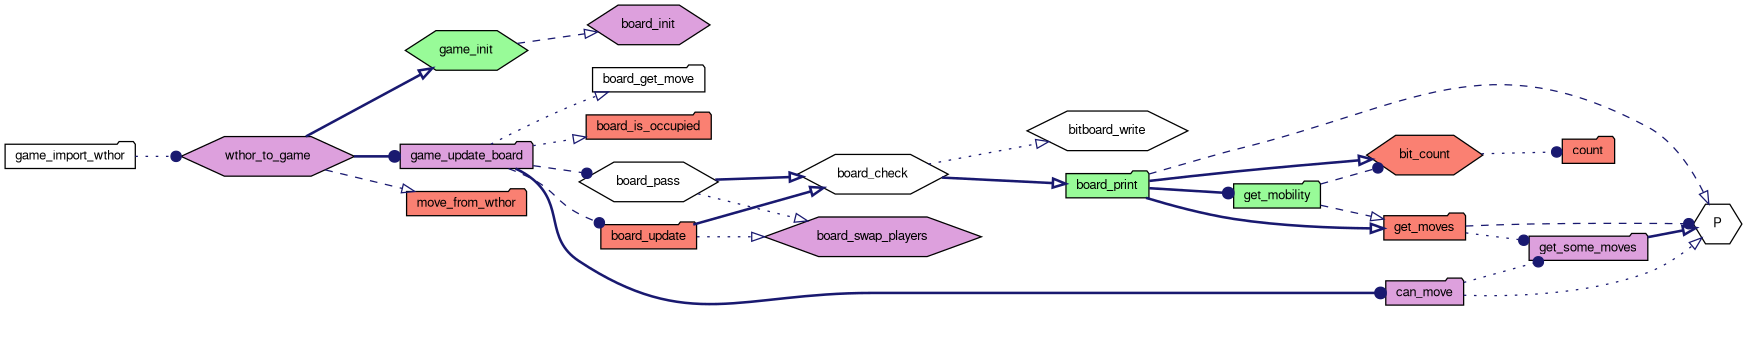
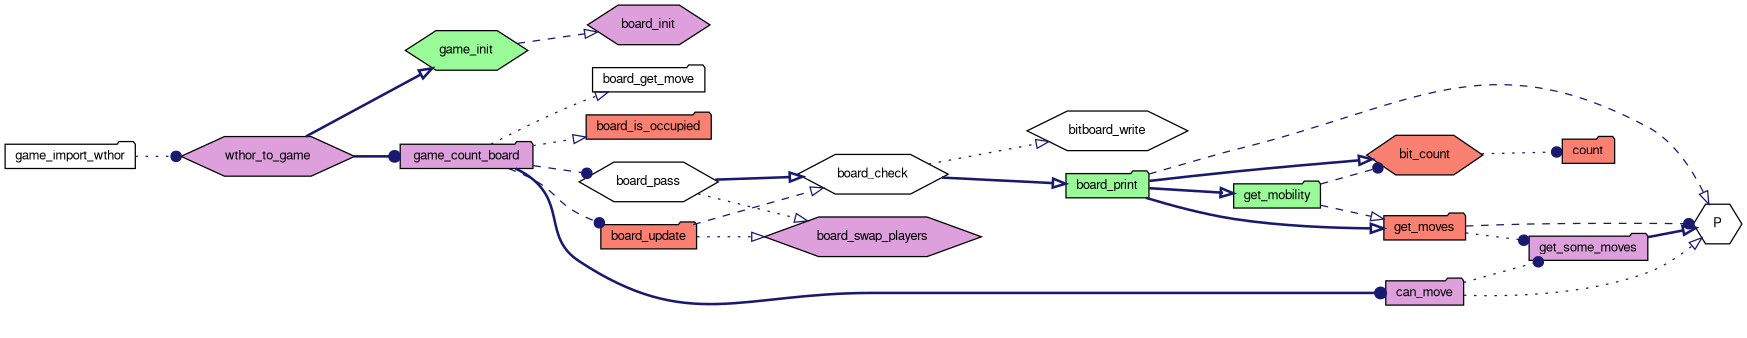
node "game_update_board": label "game_update_board" -> "game_count_board"
edge "board_print" -> "get_mobility": arrowhead dot -> onormal
node "move_from_wthor": removed
edge "board_update" -> "board_check": style bold -> dashed
